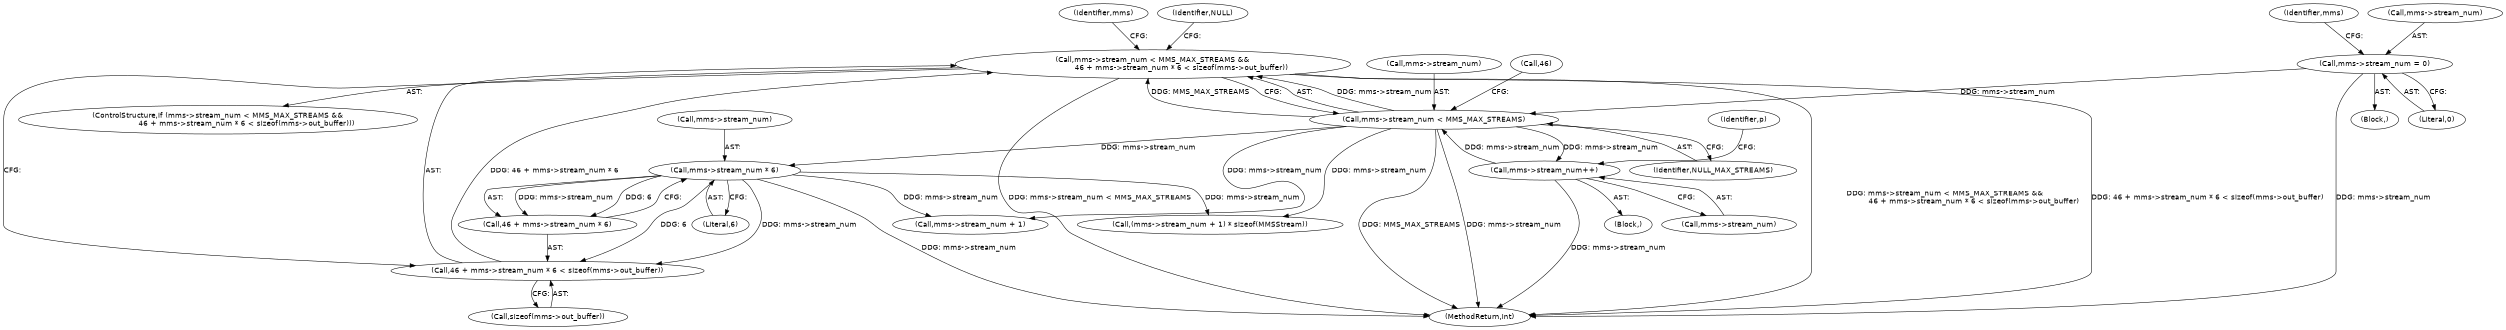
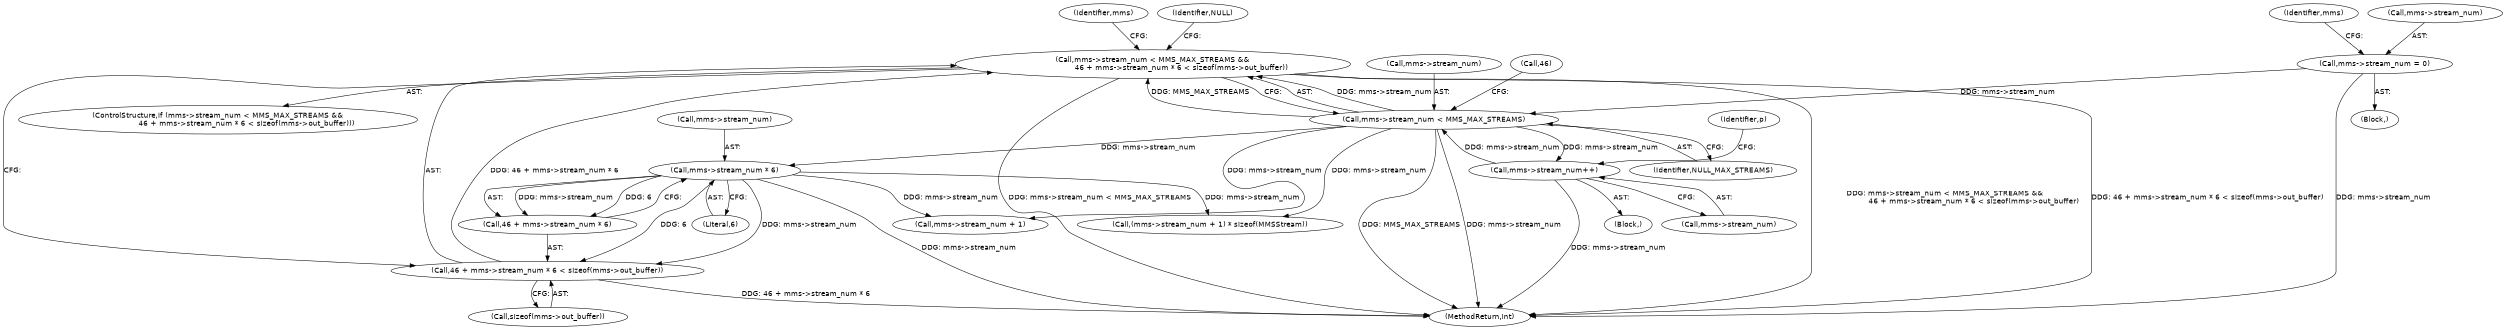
node "(Literal,0)": removed
edge "(Call,46 + mms->stream_num * 6 < sizeof(mms->out_buffer))" -> "(MethodReturn,int)": added, label "DDG: 46 + mms->stream_num * 6"
